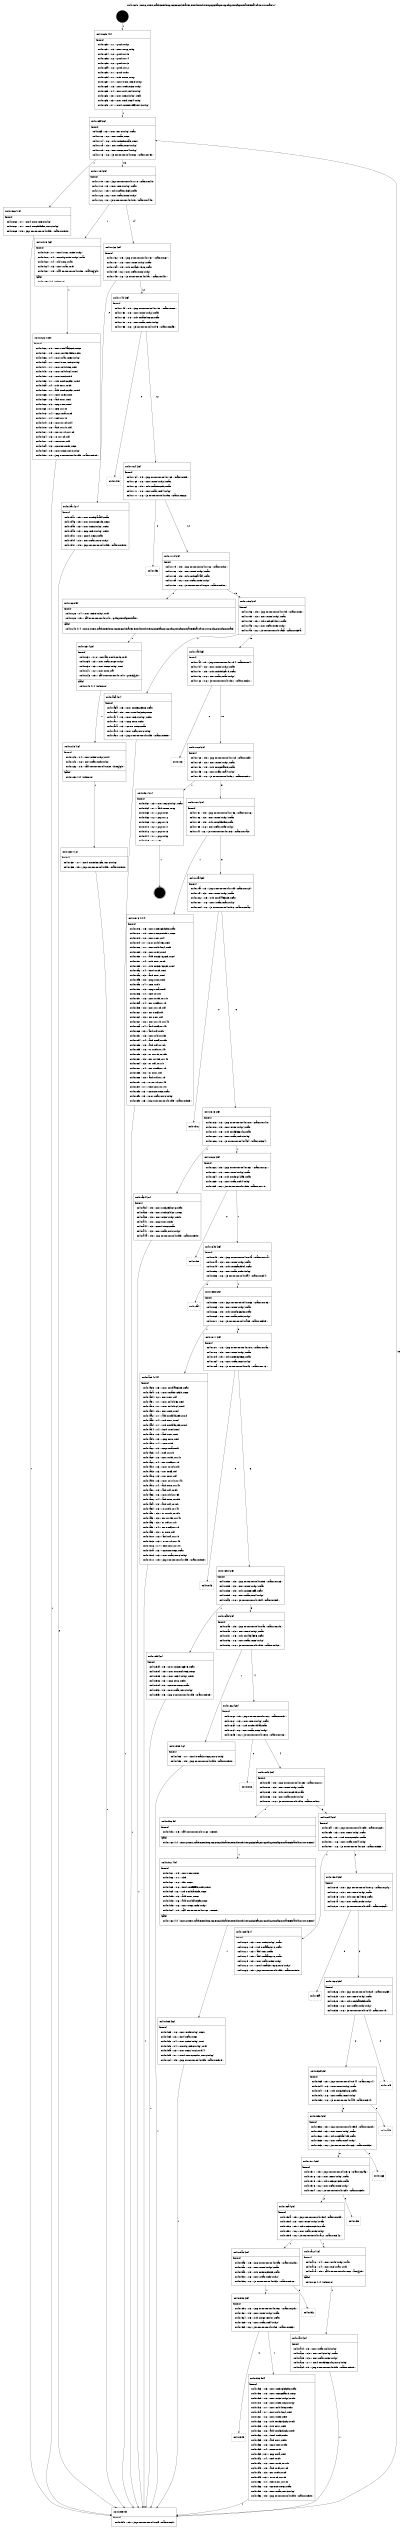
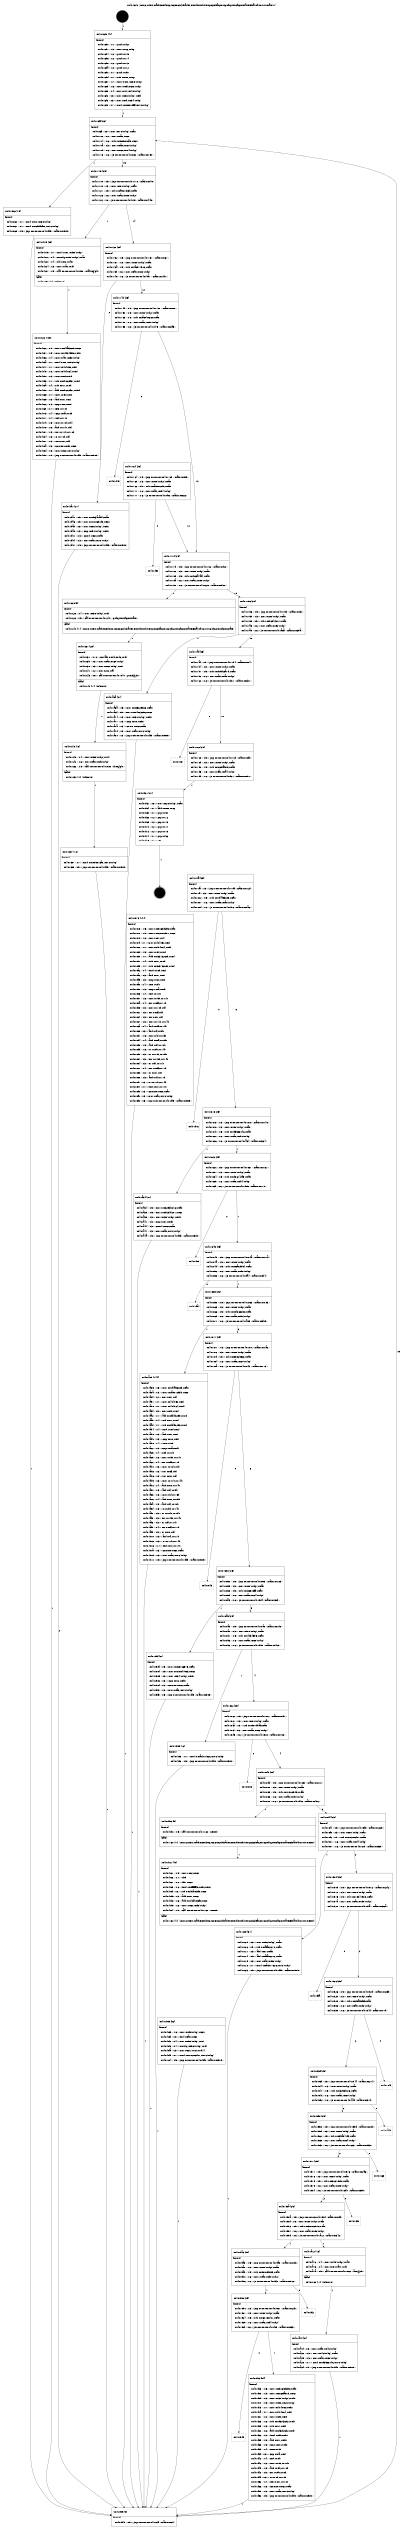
edge "0x40174b [25]" -> "0x401764 [25]": now "0x40174b [25]" -> "0x40177d [25]"
node "0x4017e1 [25]": removed
edge "0x401bc1 [40]" -> "0x401be9 [32]": removed, label "1"
edge "0x401c09 [31]" -> "0x401fd9 [5]": added, label "1"
